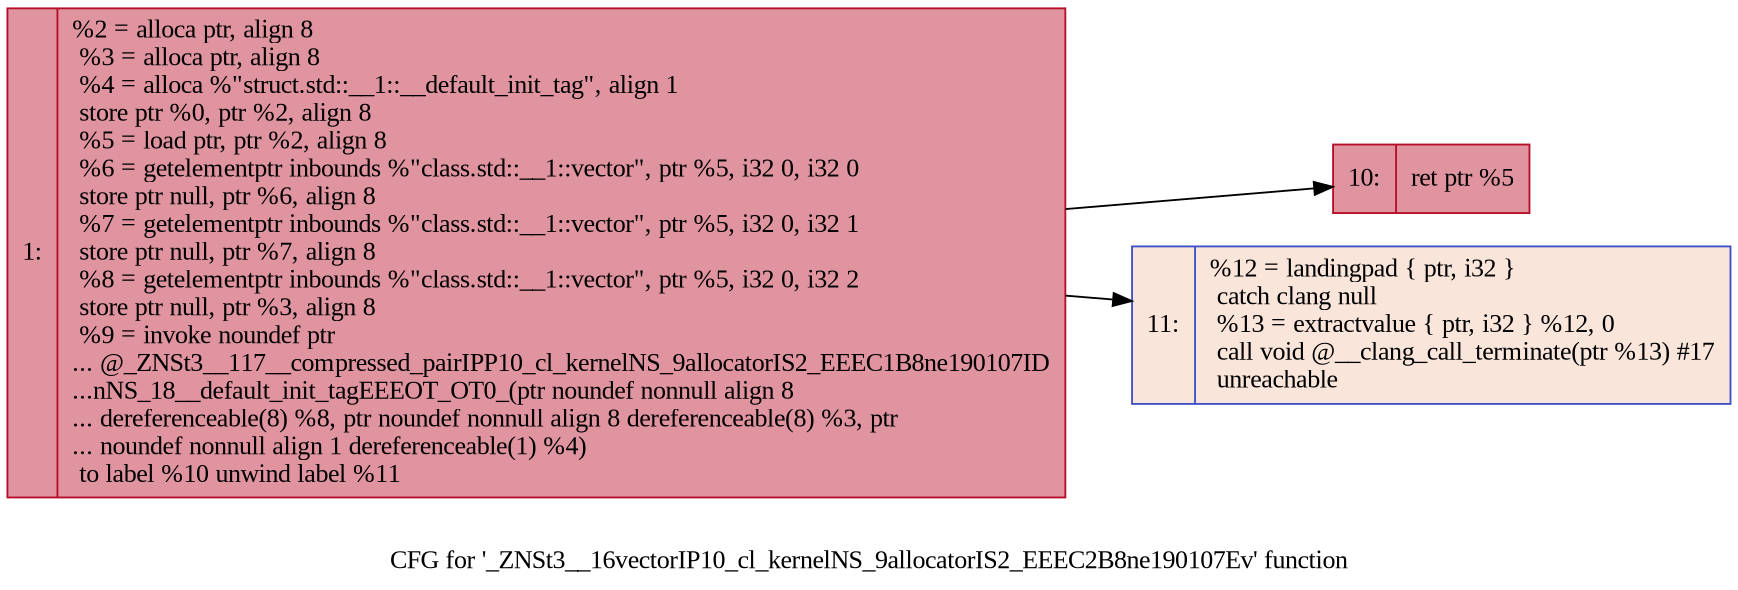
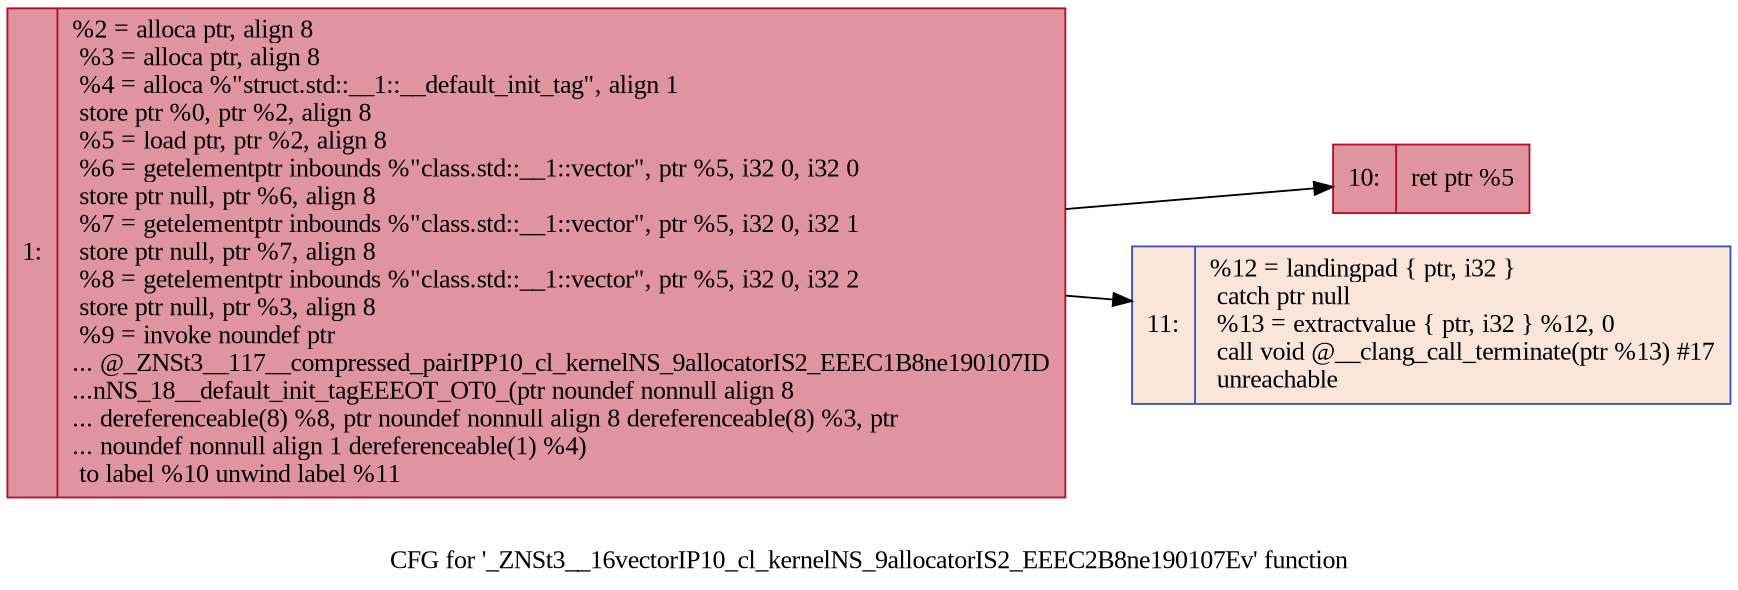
node "11:": text "catch clang null" -> "catch ptr null"
